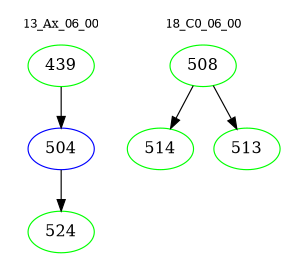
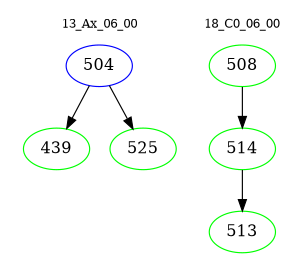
edge "439" -> "504": reversed
edge "508" -> "513": now "514" -> "513"
node "524": label "524" -> "525"
